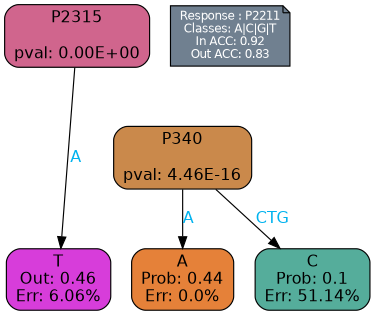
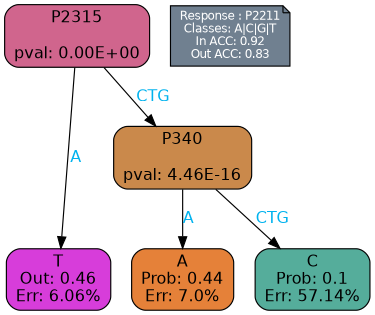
edge "P2315 pval: 0.00E+00" -> "P340 pval: 4.46E-16": added, label "CTG"
node "A Prob: 0.44 Err: 0.0%": label "A Prob: 0.44 Err: 0.0%" -> "A Prob: 0.44 Err: 7.0%"
node "C Prob: 0.1 Err: 51.14%": label "C Prob: 0.1 Err: 51.14%" -> "C Prob: 0.1 Err: 57.14%"
